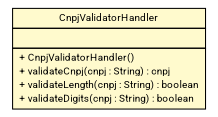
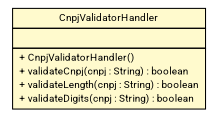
node "CnpjValidatorHandler": text "+ validateCnpj(cnpj : String) : cnpj" -> "+ validateCnpj(cnpj : String) : boolean"
